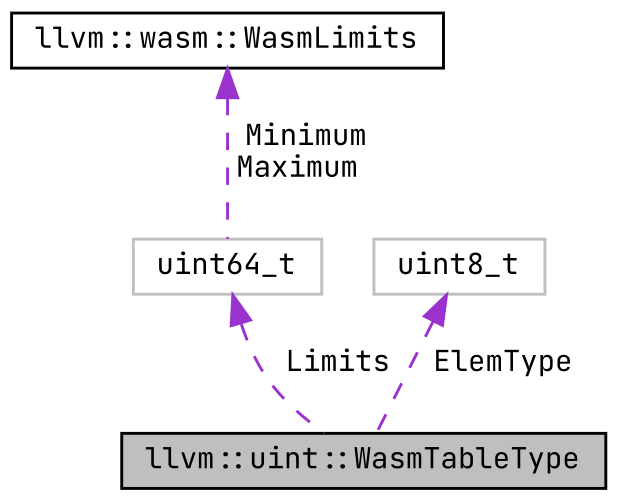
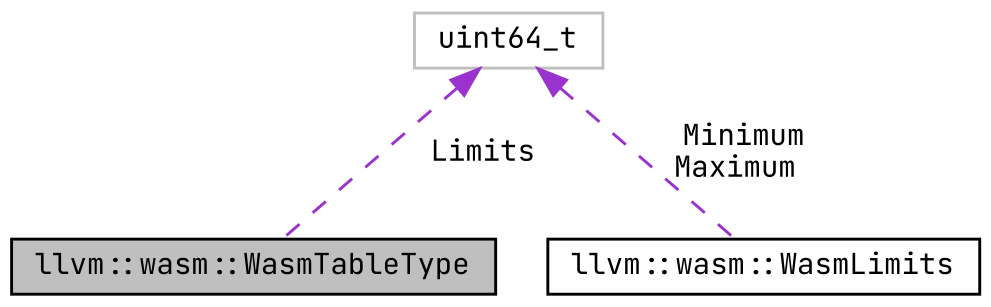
edge "uint64_t" -> "llvm::wasm::WasmLimits": reversed
node "uint8_t": removed
node "llvm::uint::WasmTableType": label "llvm::uint::WasmTableType" -> "llvm::wasm::WasmTableType"
